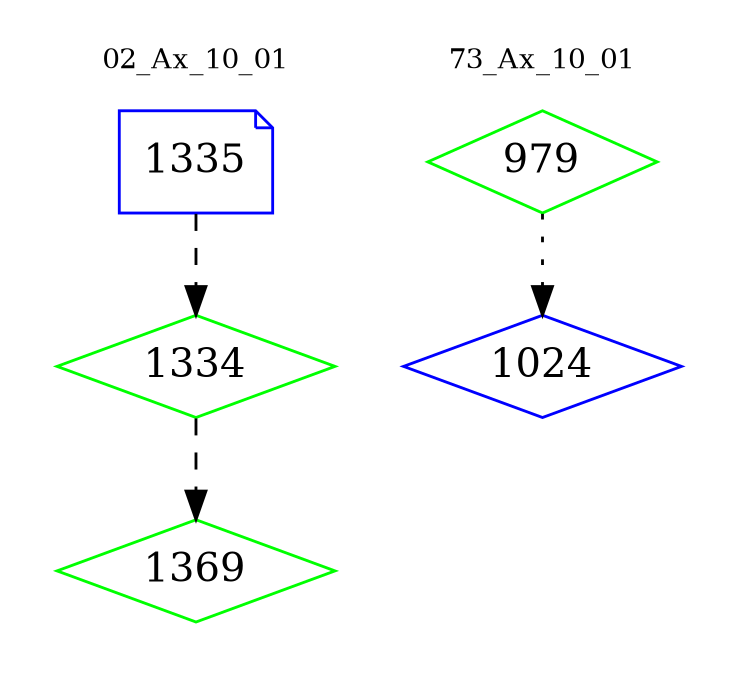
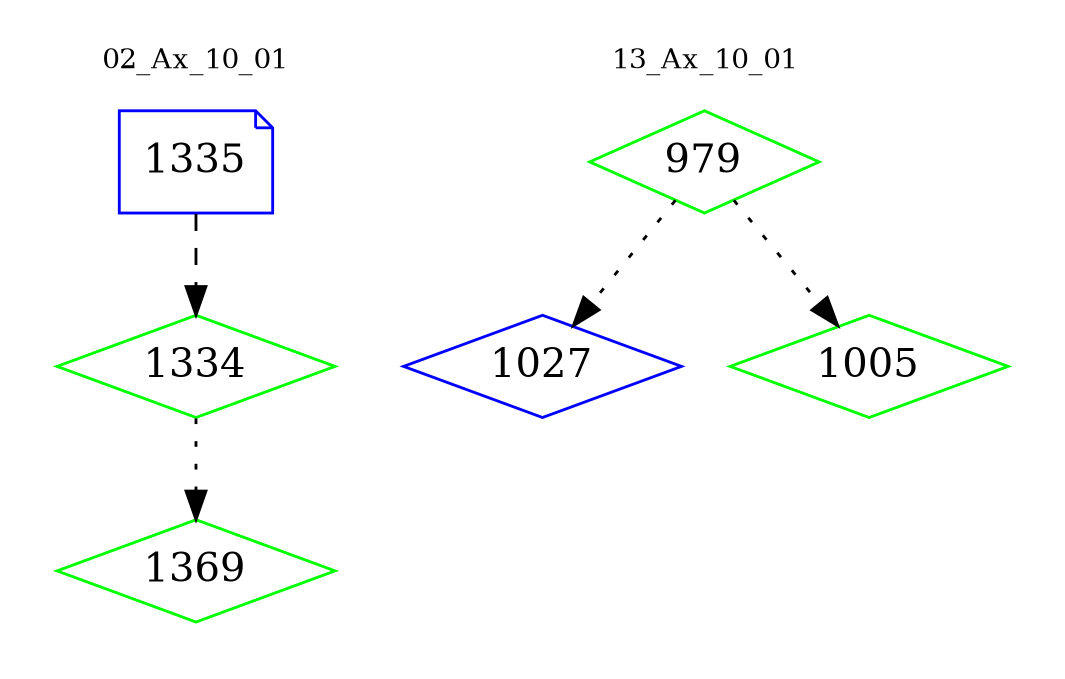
cluster "73_Ax_10_01": label "73_Ax_10_01" -> "13_Ax_10_01"
node "1024": label "1024" -> "1027"
node "1005": added
edge "1334" -> "1369": style dashed -> dotted
